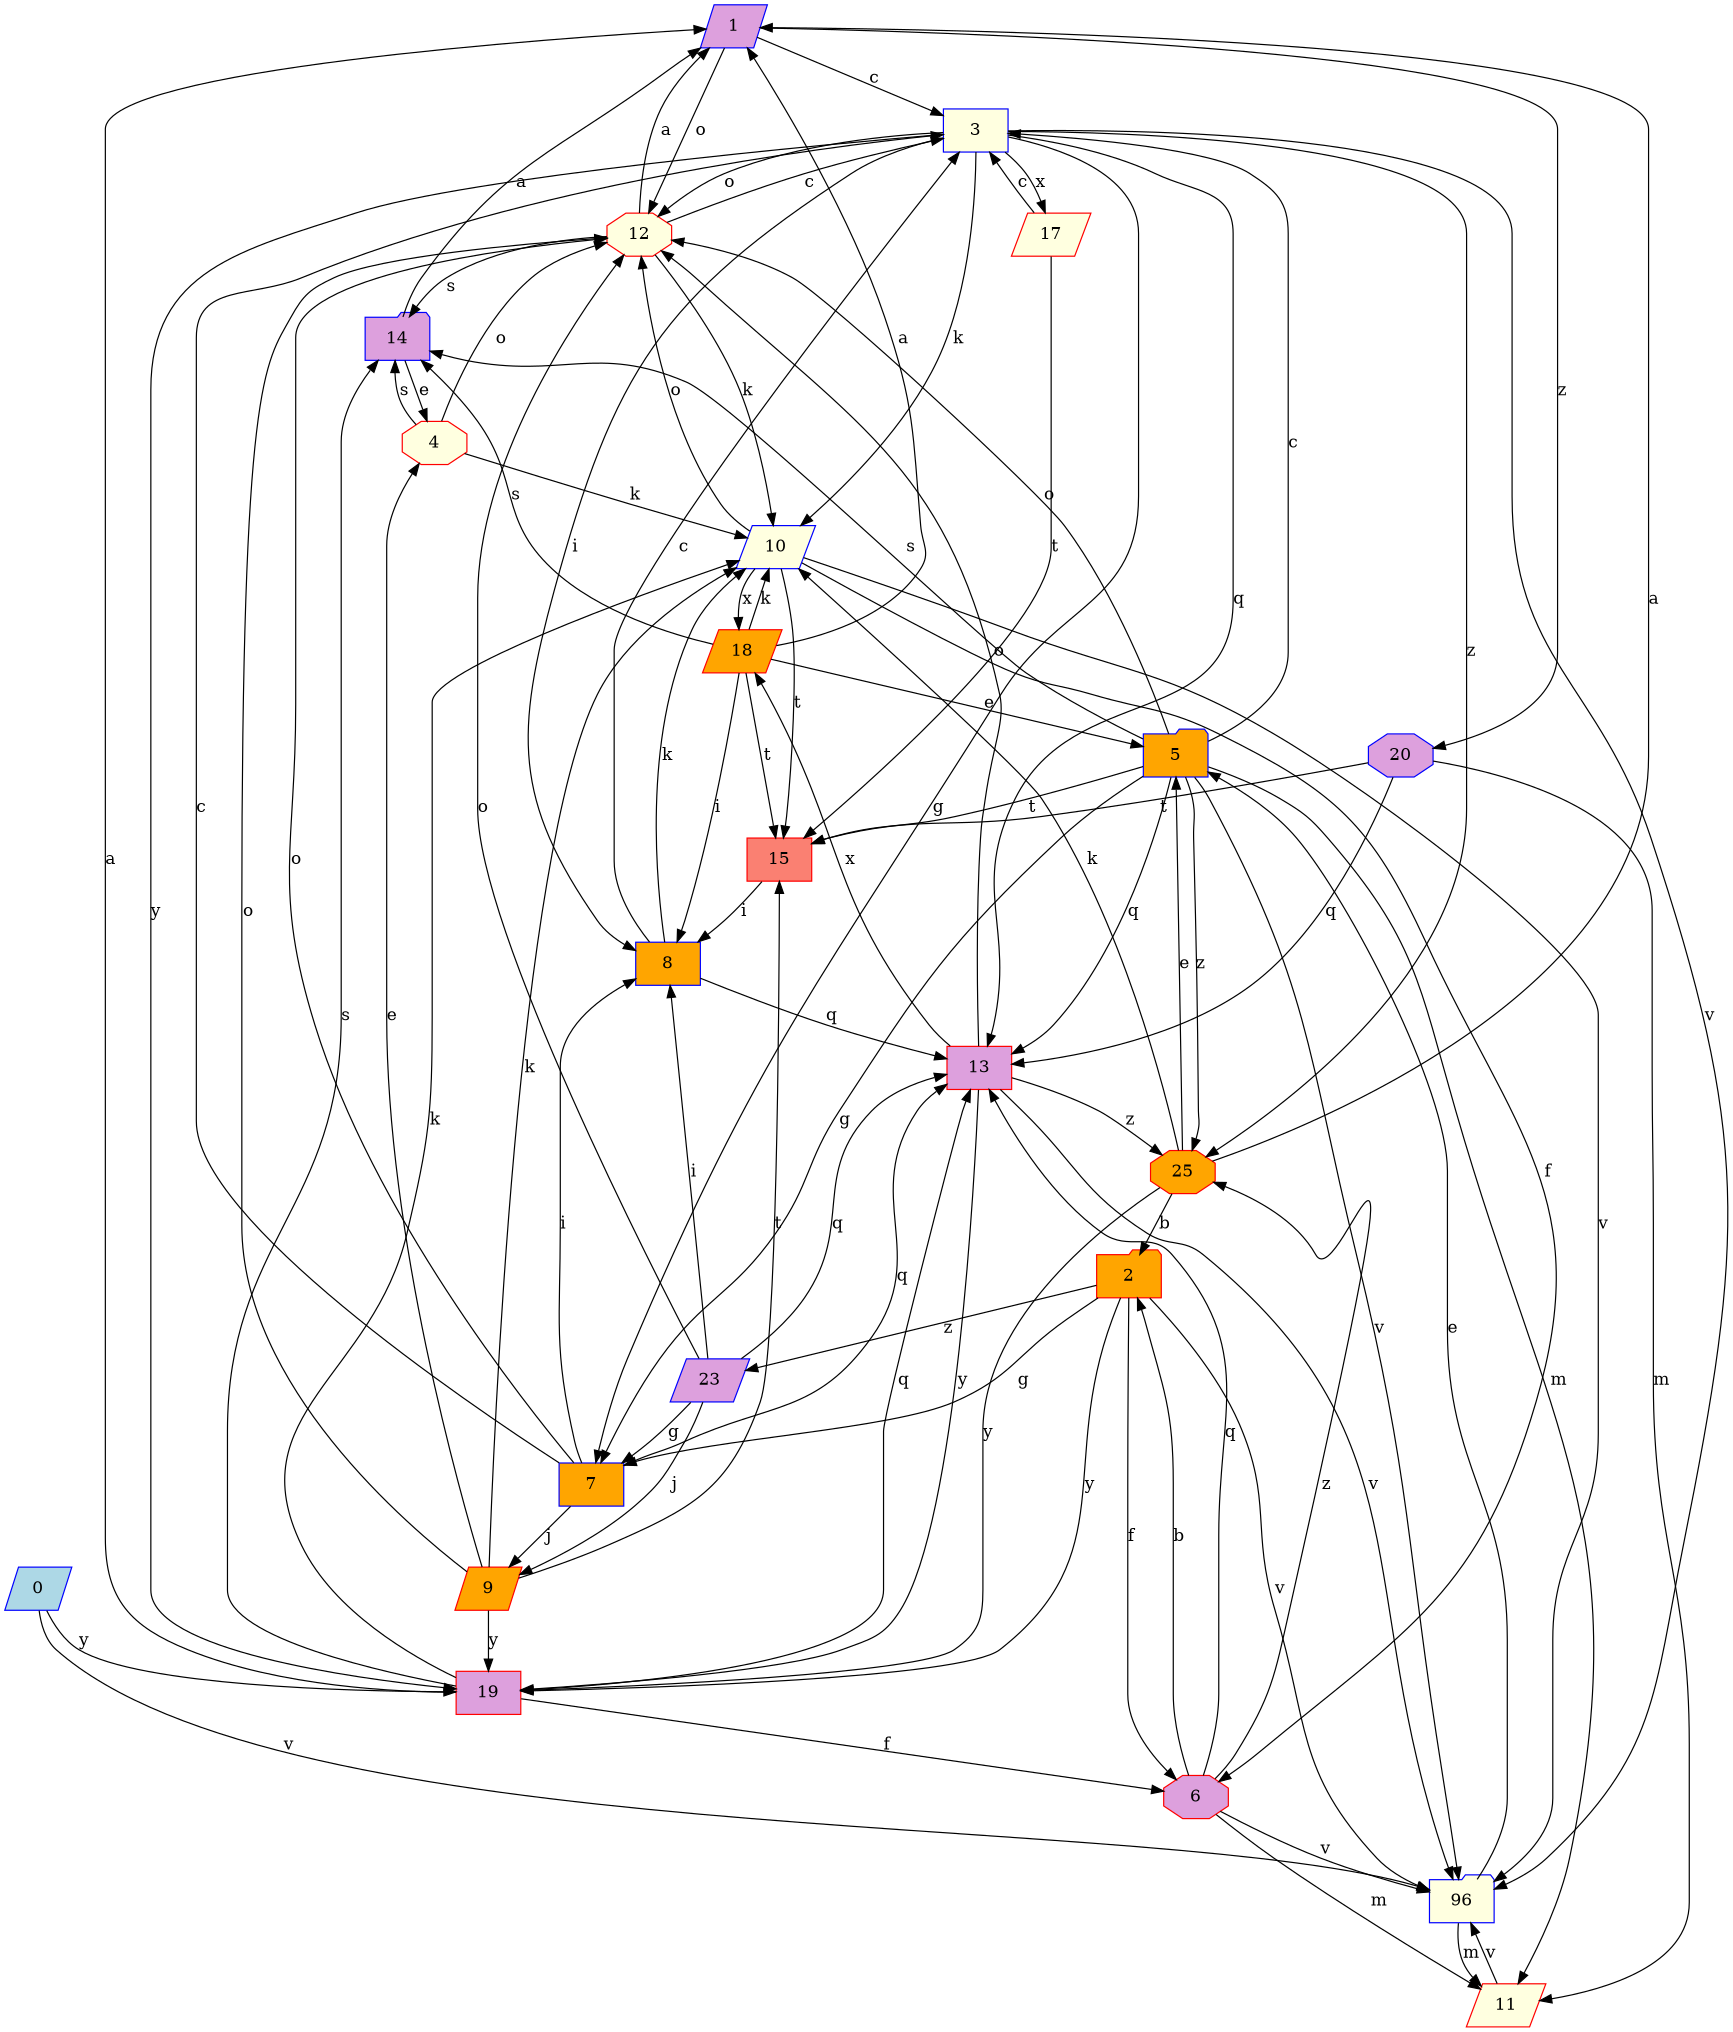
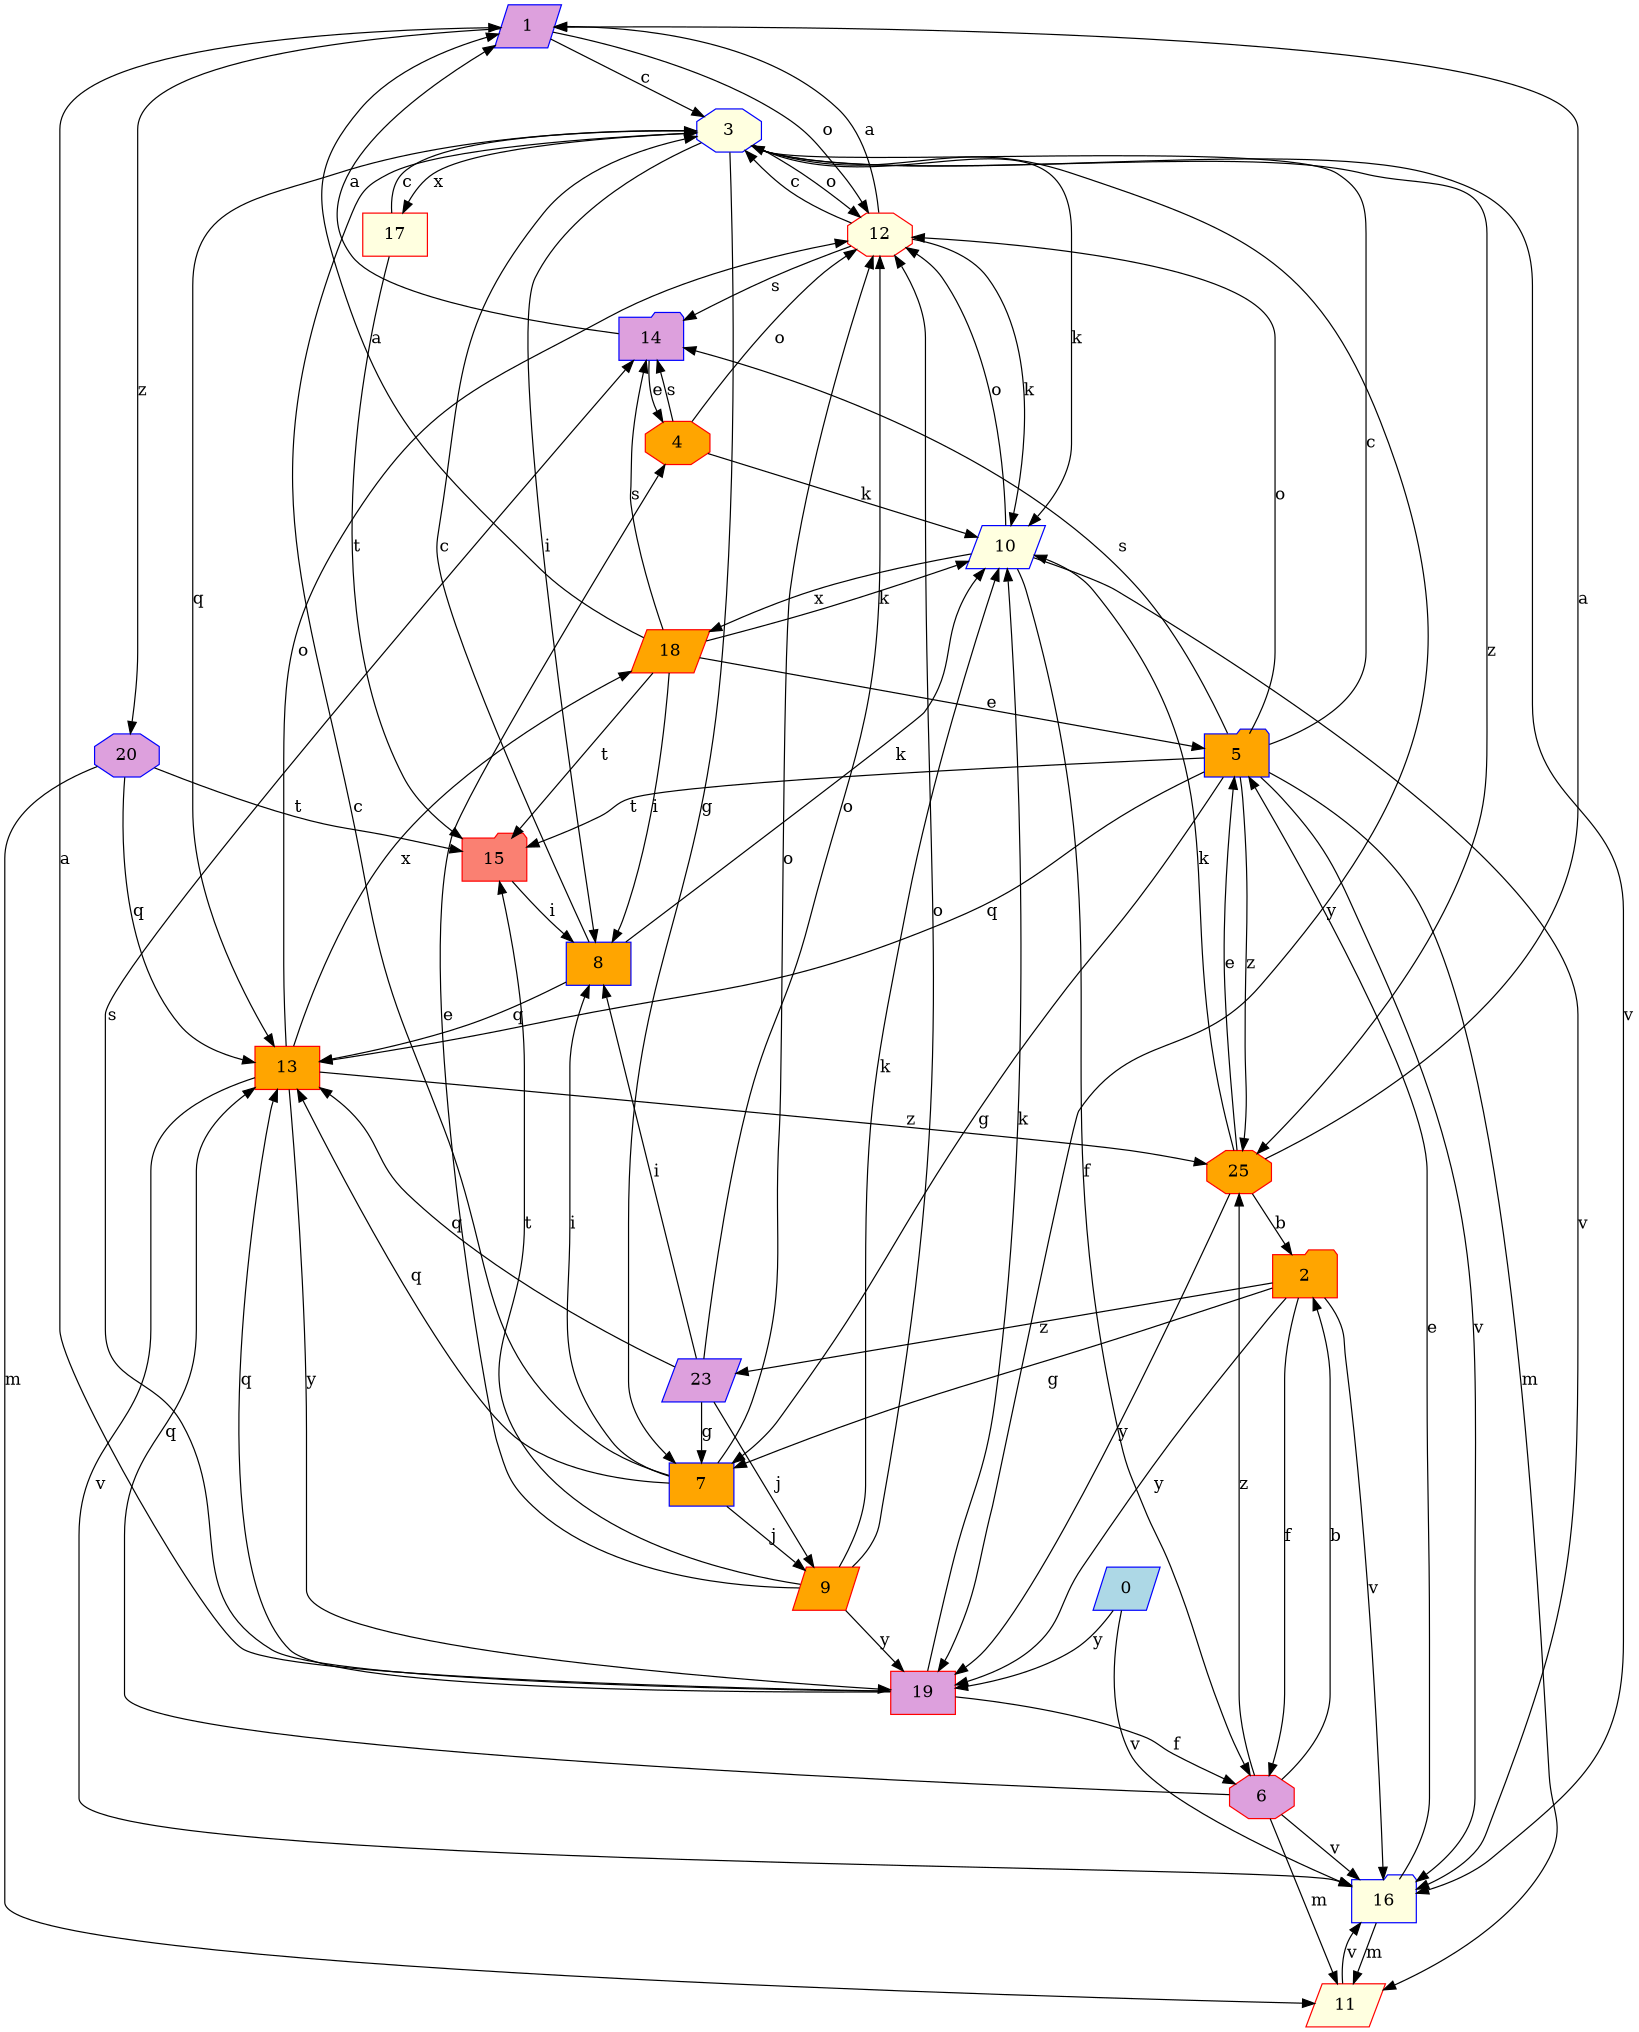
node "3": shape box -> octagon
node "17": shape parallelogram -> box
node "4": fillcolor lightyellow -> orange
edge "10" -> "15": removed, label "t"
node "15": shape box -> folder
node "13": fillcolor plum -> orange
node "96": label "96" -> "16"
